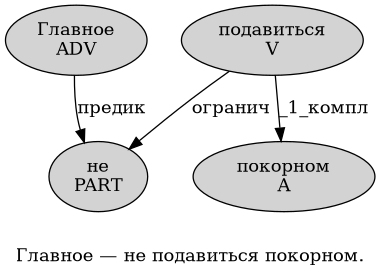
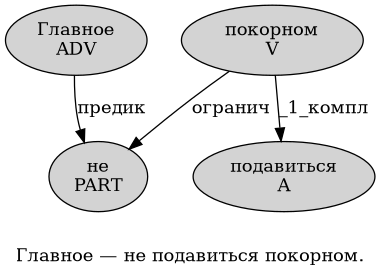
node "подавиться V": label "подавиться V" -> "покорном V"
node "покорном A": label "покорном A" -> "подавиться A"
